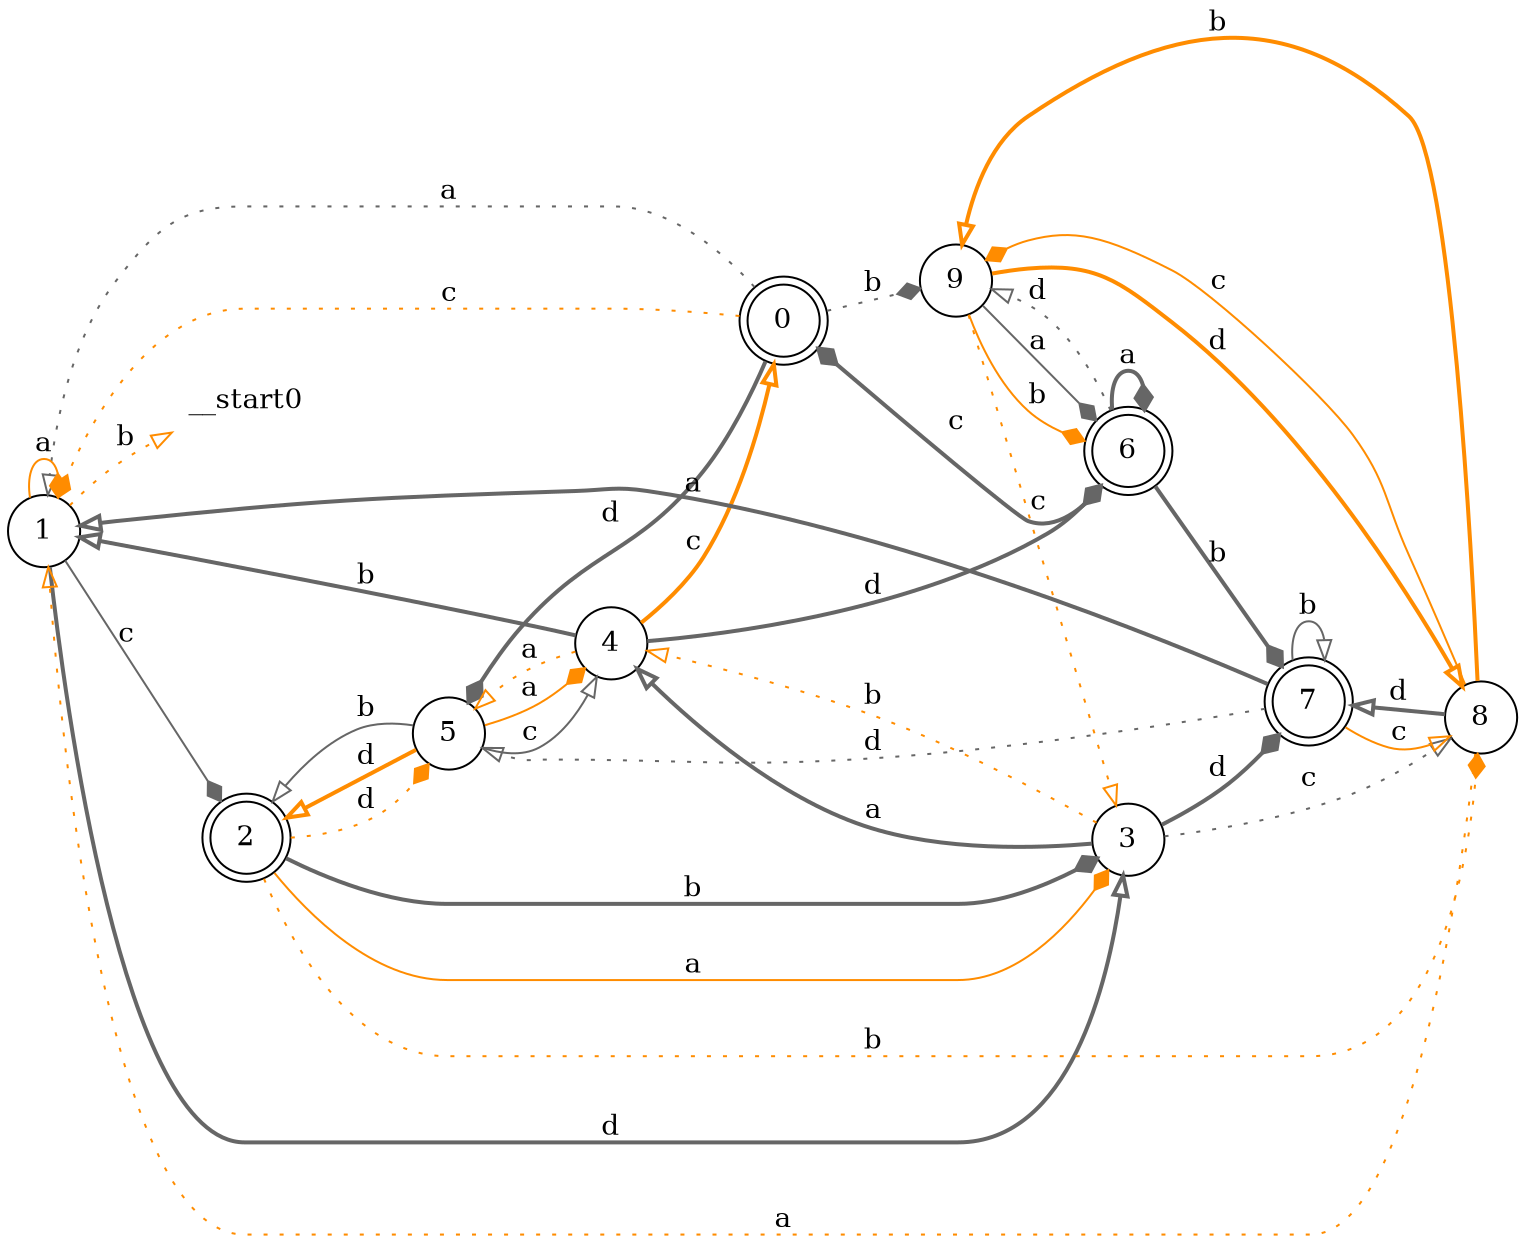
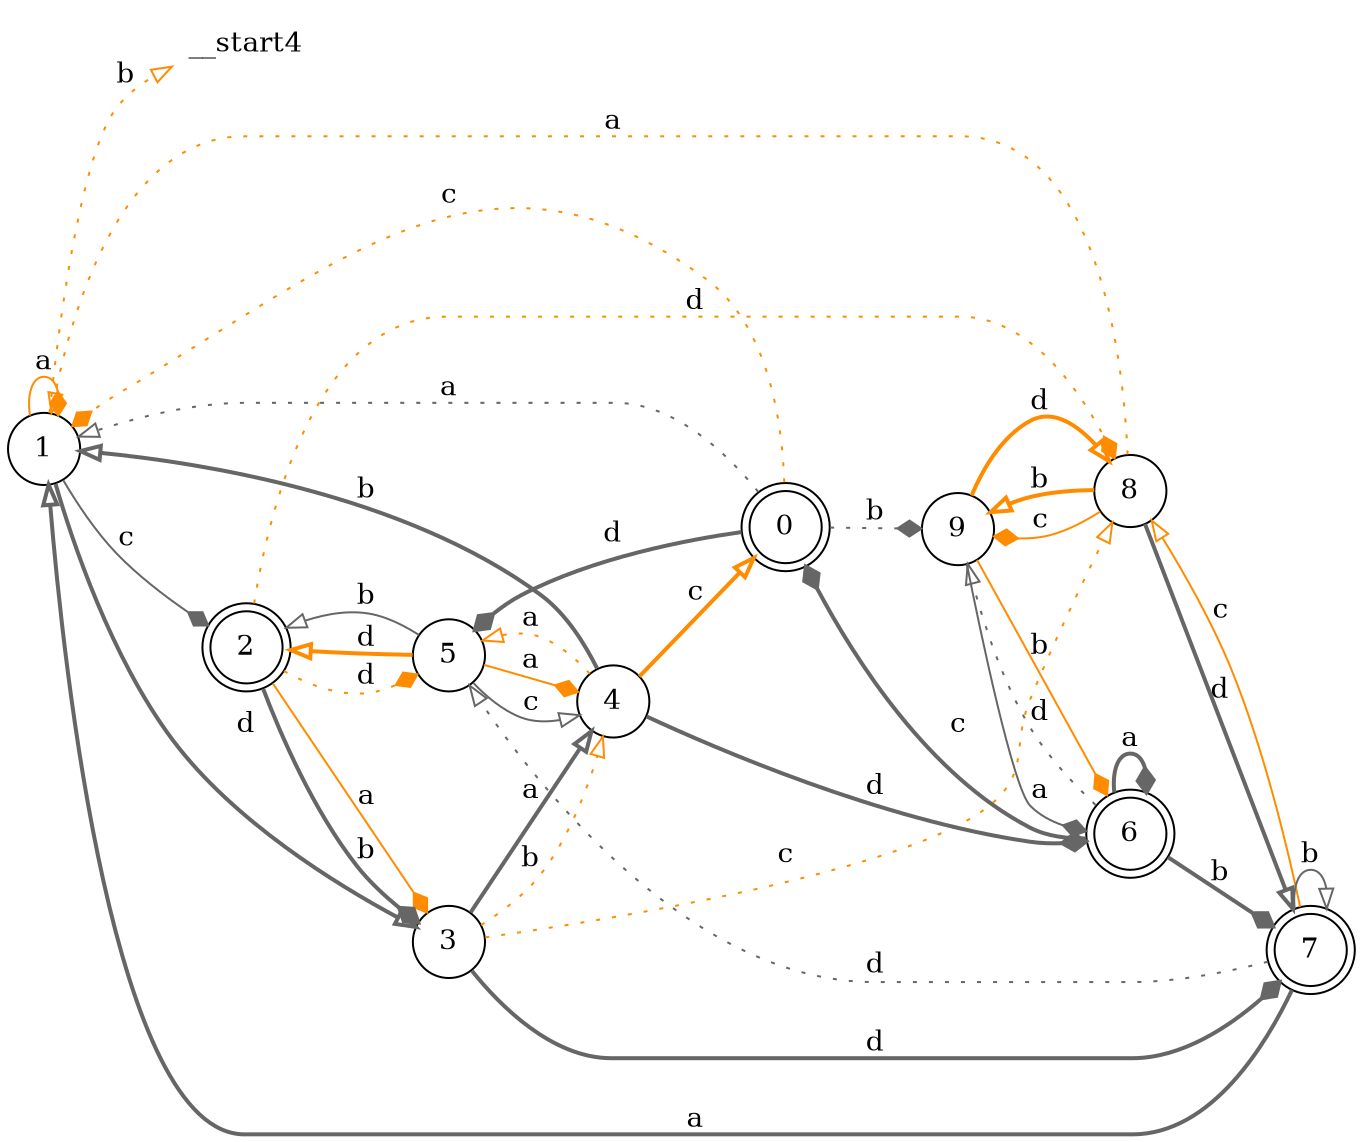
node "__start0": label "__start0" -> "__start4"
edge "9" -> "3": removed, label "c"
edge "3" -> "8": color gray40 -> darkorange
edge "2" -> "8": label "b" -> "d"
